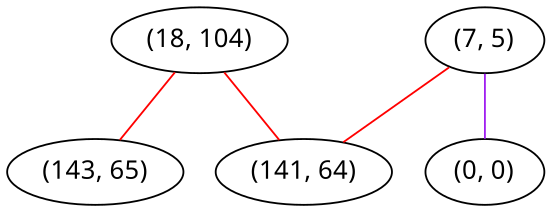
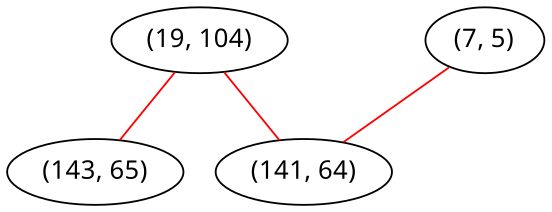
node "(18, 104)": label "(18, 104)" -> "(19, 104)"
node "(0, 0)": removed
